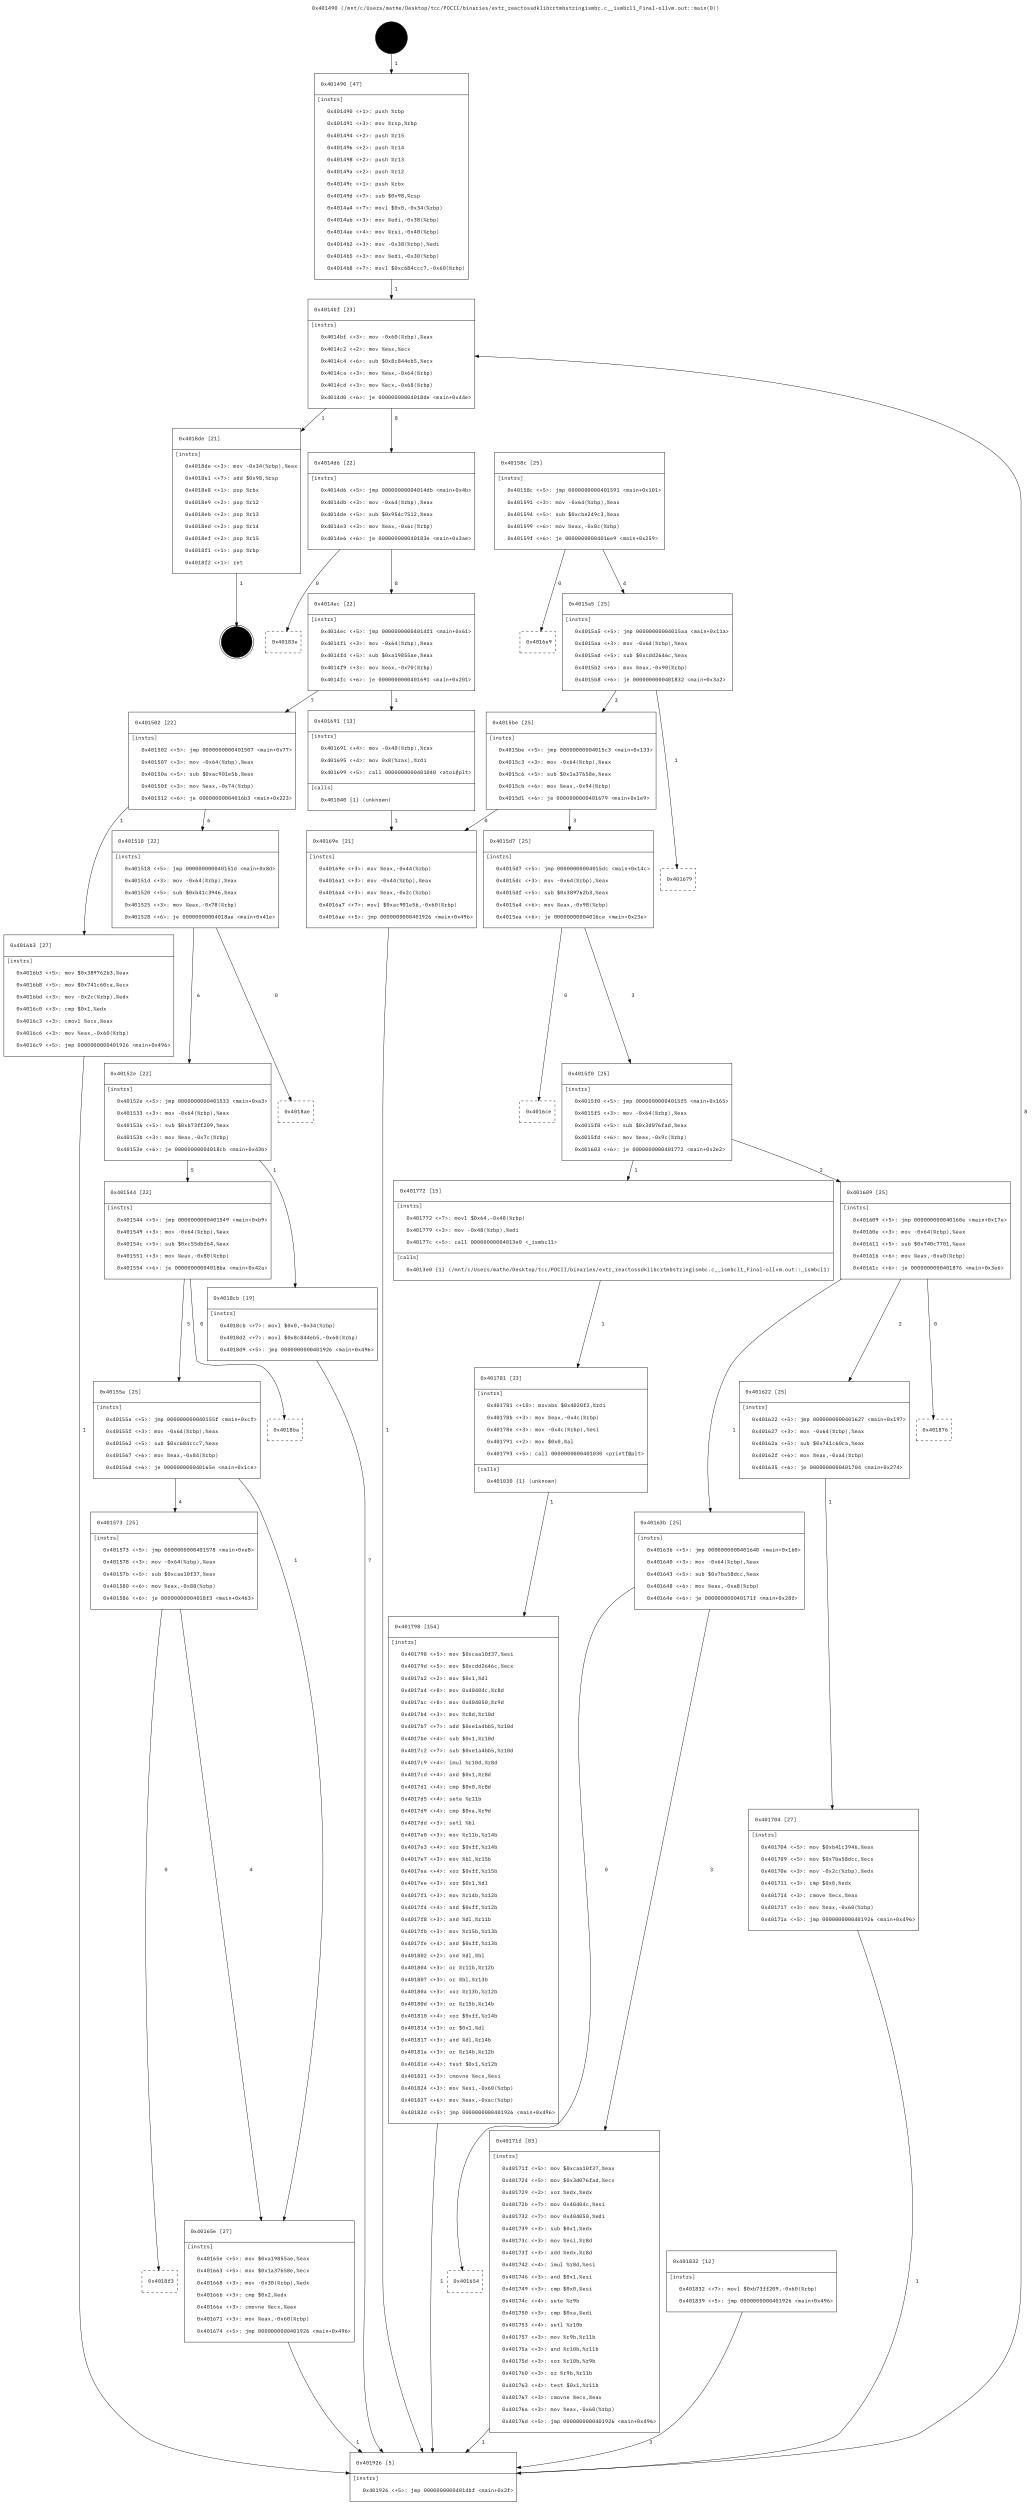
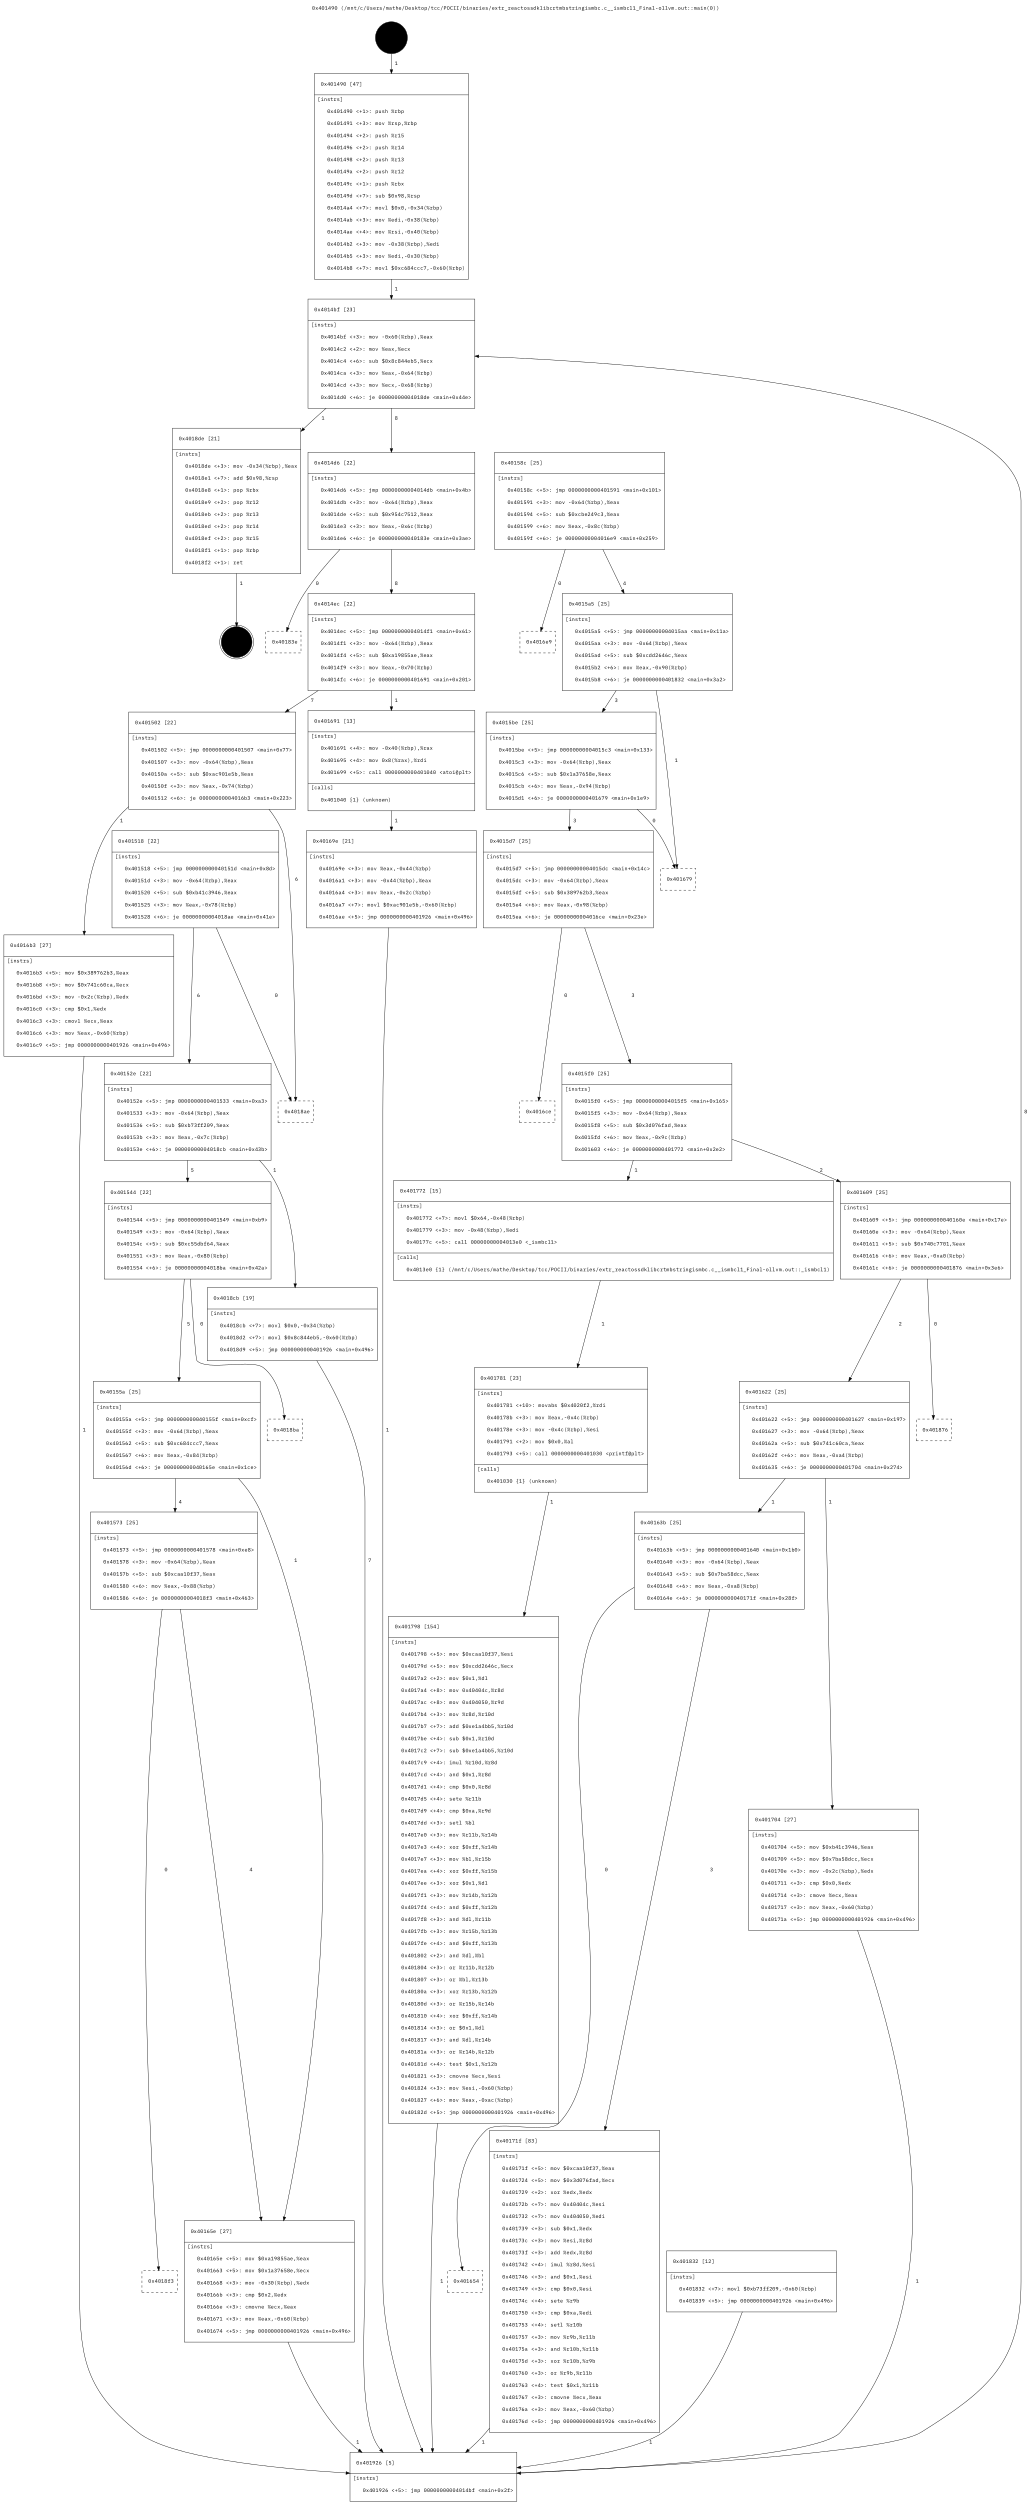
edge "0x401502 [22]" -> "0x401518 [22]": now "0x401502 [22]" -> "0x4018ae"
edge "0x4015be [25]" -> "0x40169e [21]": now "0x4015be [25]" -> "0x401679"
edge "0x401609 [25]" -> "0x40163b [25]": now "0x401622 [25]" -> "0x40163b [25]"
edge "0x401832 [12]" -> "0x401926 [5]": label " 3" -> " 1"
